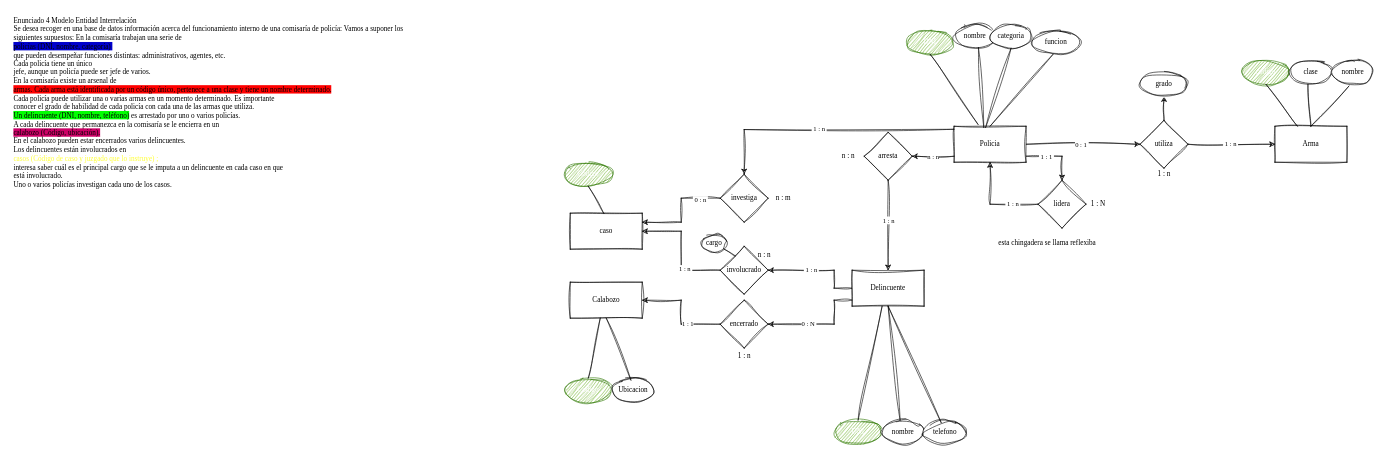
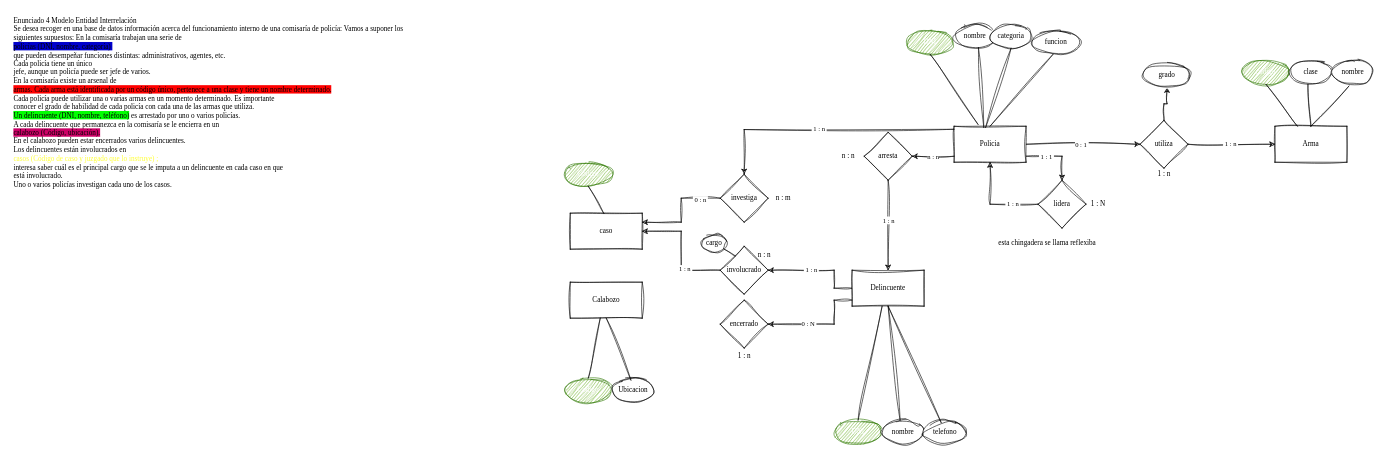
node "grado": moved (1164, 84) -> (1167, 75)
edge "encerrado" -> "Calabozo": removed, label "1 : 1"
